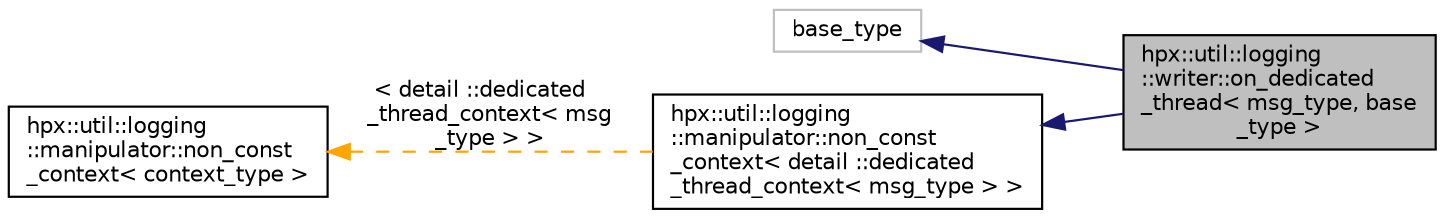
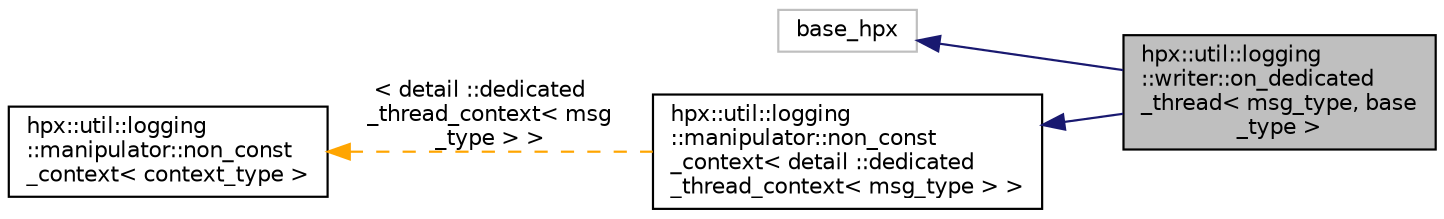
node "base_type": label "base_type" -> "base_hpx"
